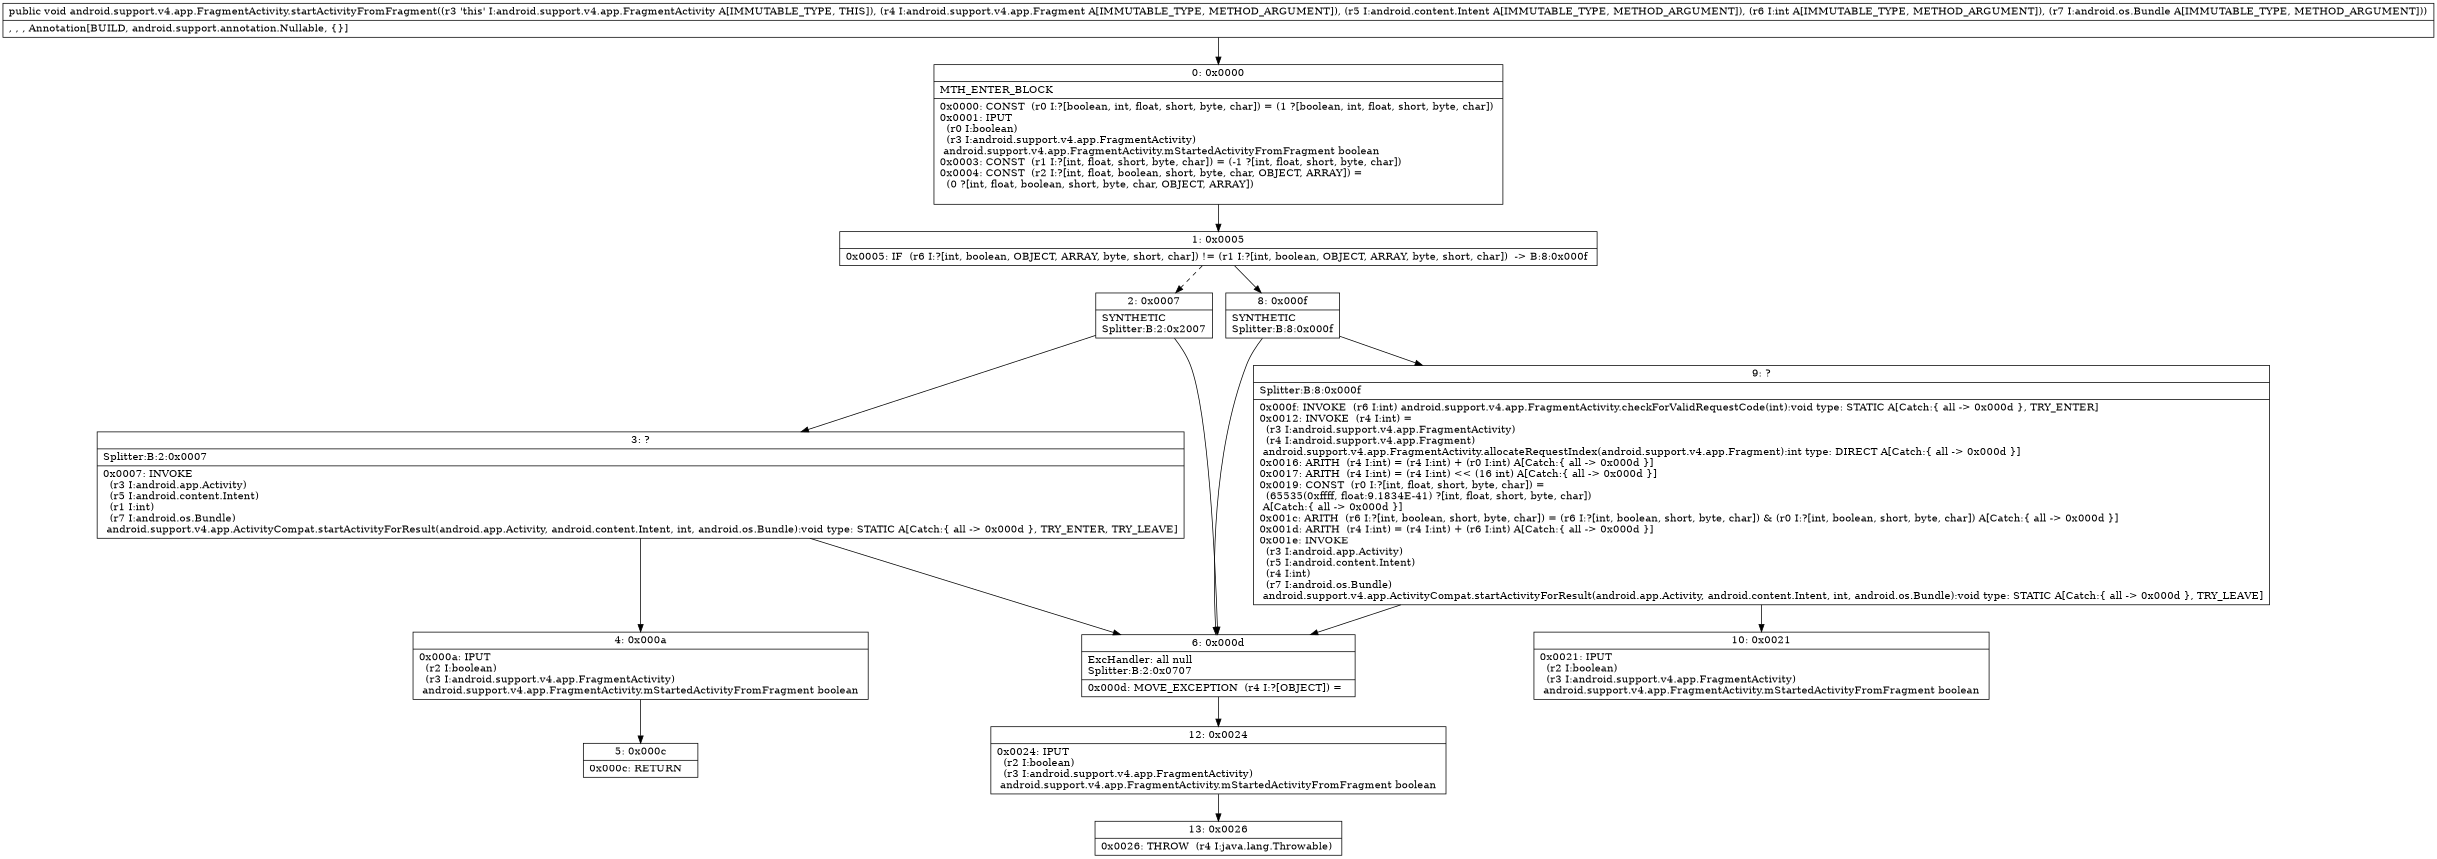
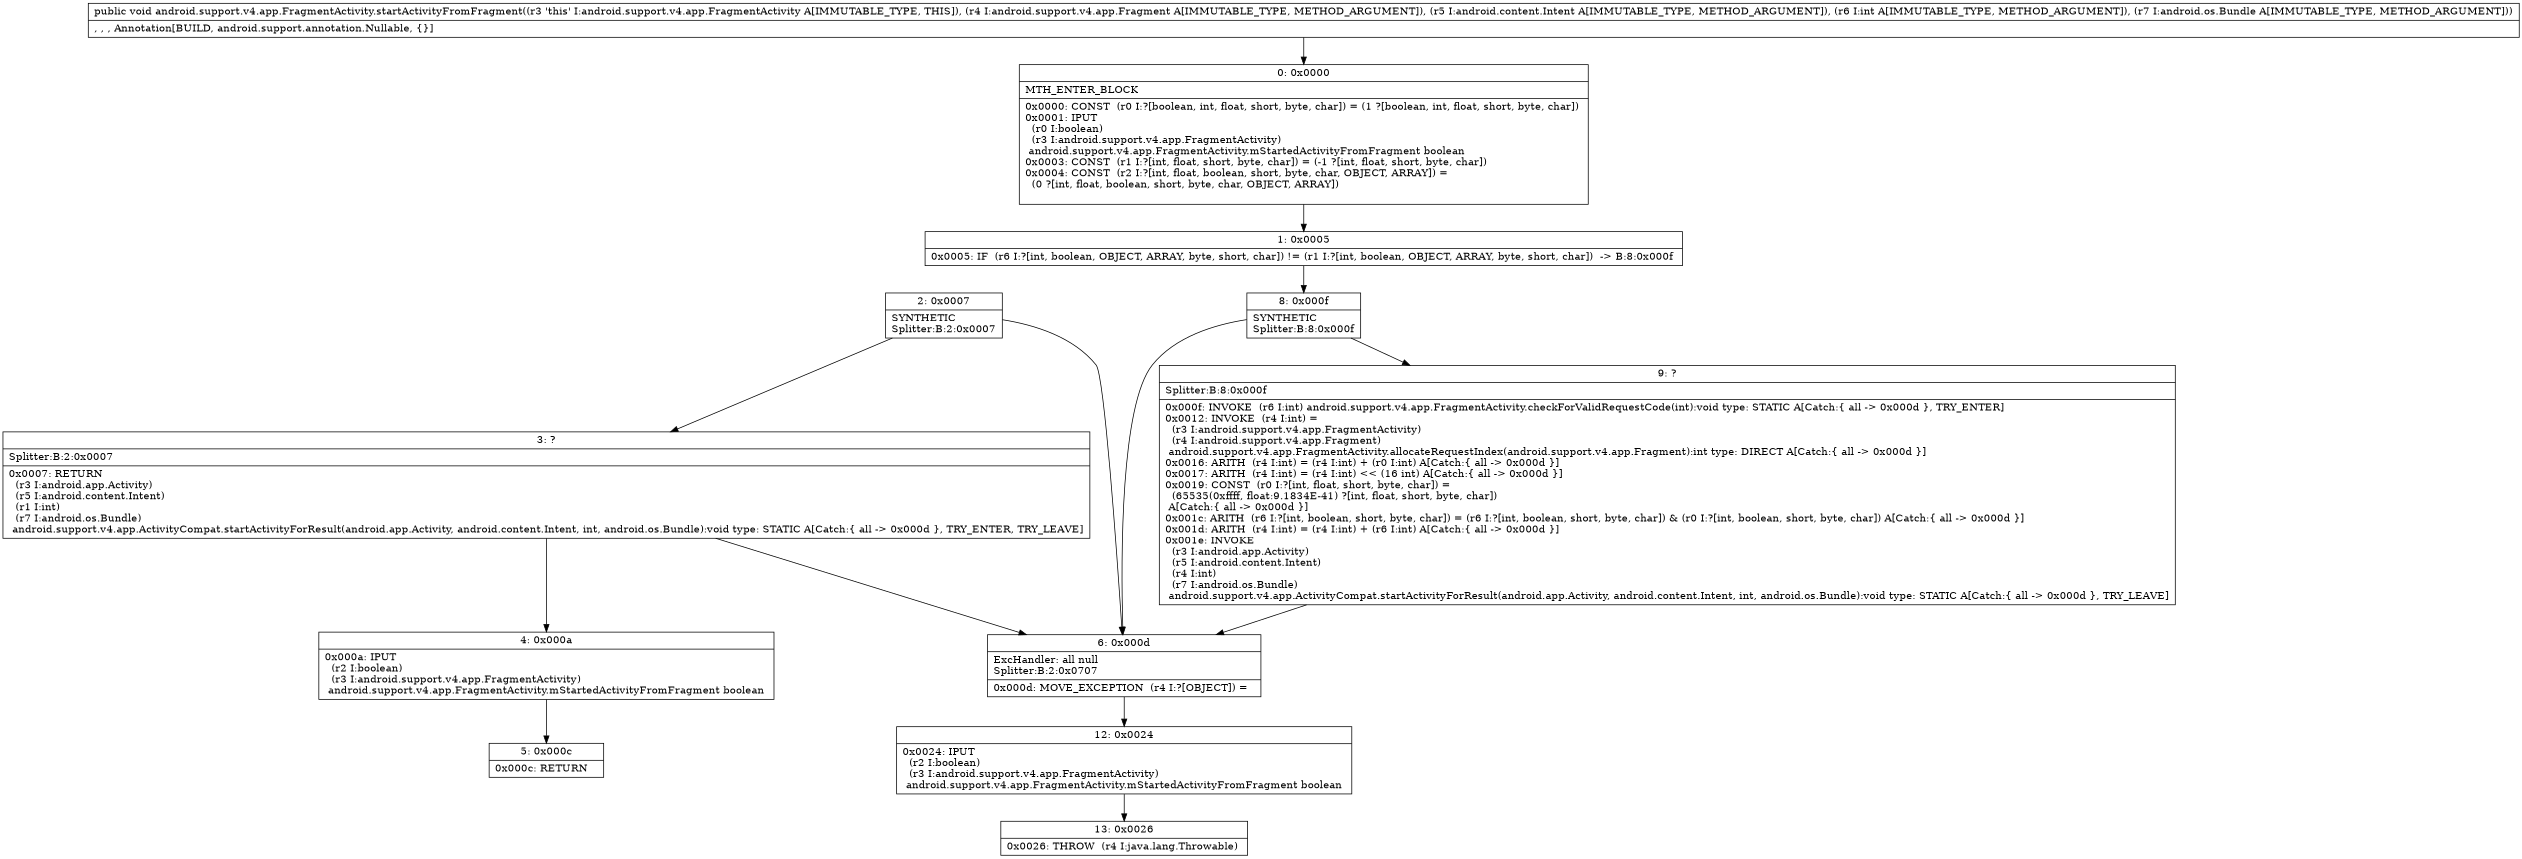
edge "1: 0x0005" -> "2: 0x0007": removed
node "2: 0x0007": text "Splitter:B:2:0x2007" -> "Splitter:B:2:0x0007"
node "3: ?": text "0x0007: INVOKE" -> "0x0007: RETURN"
node "10: 0x0021": removed
